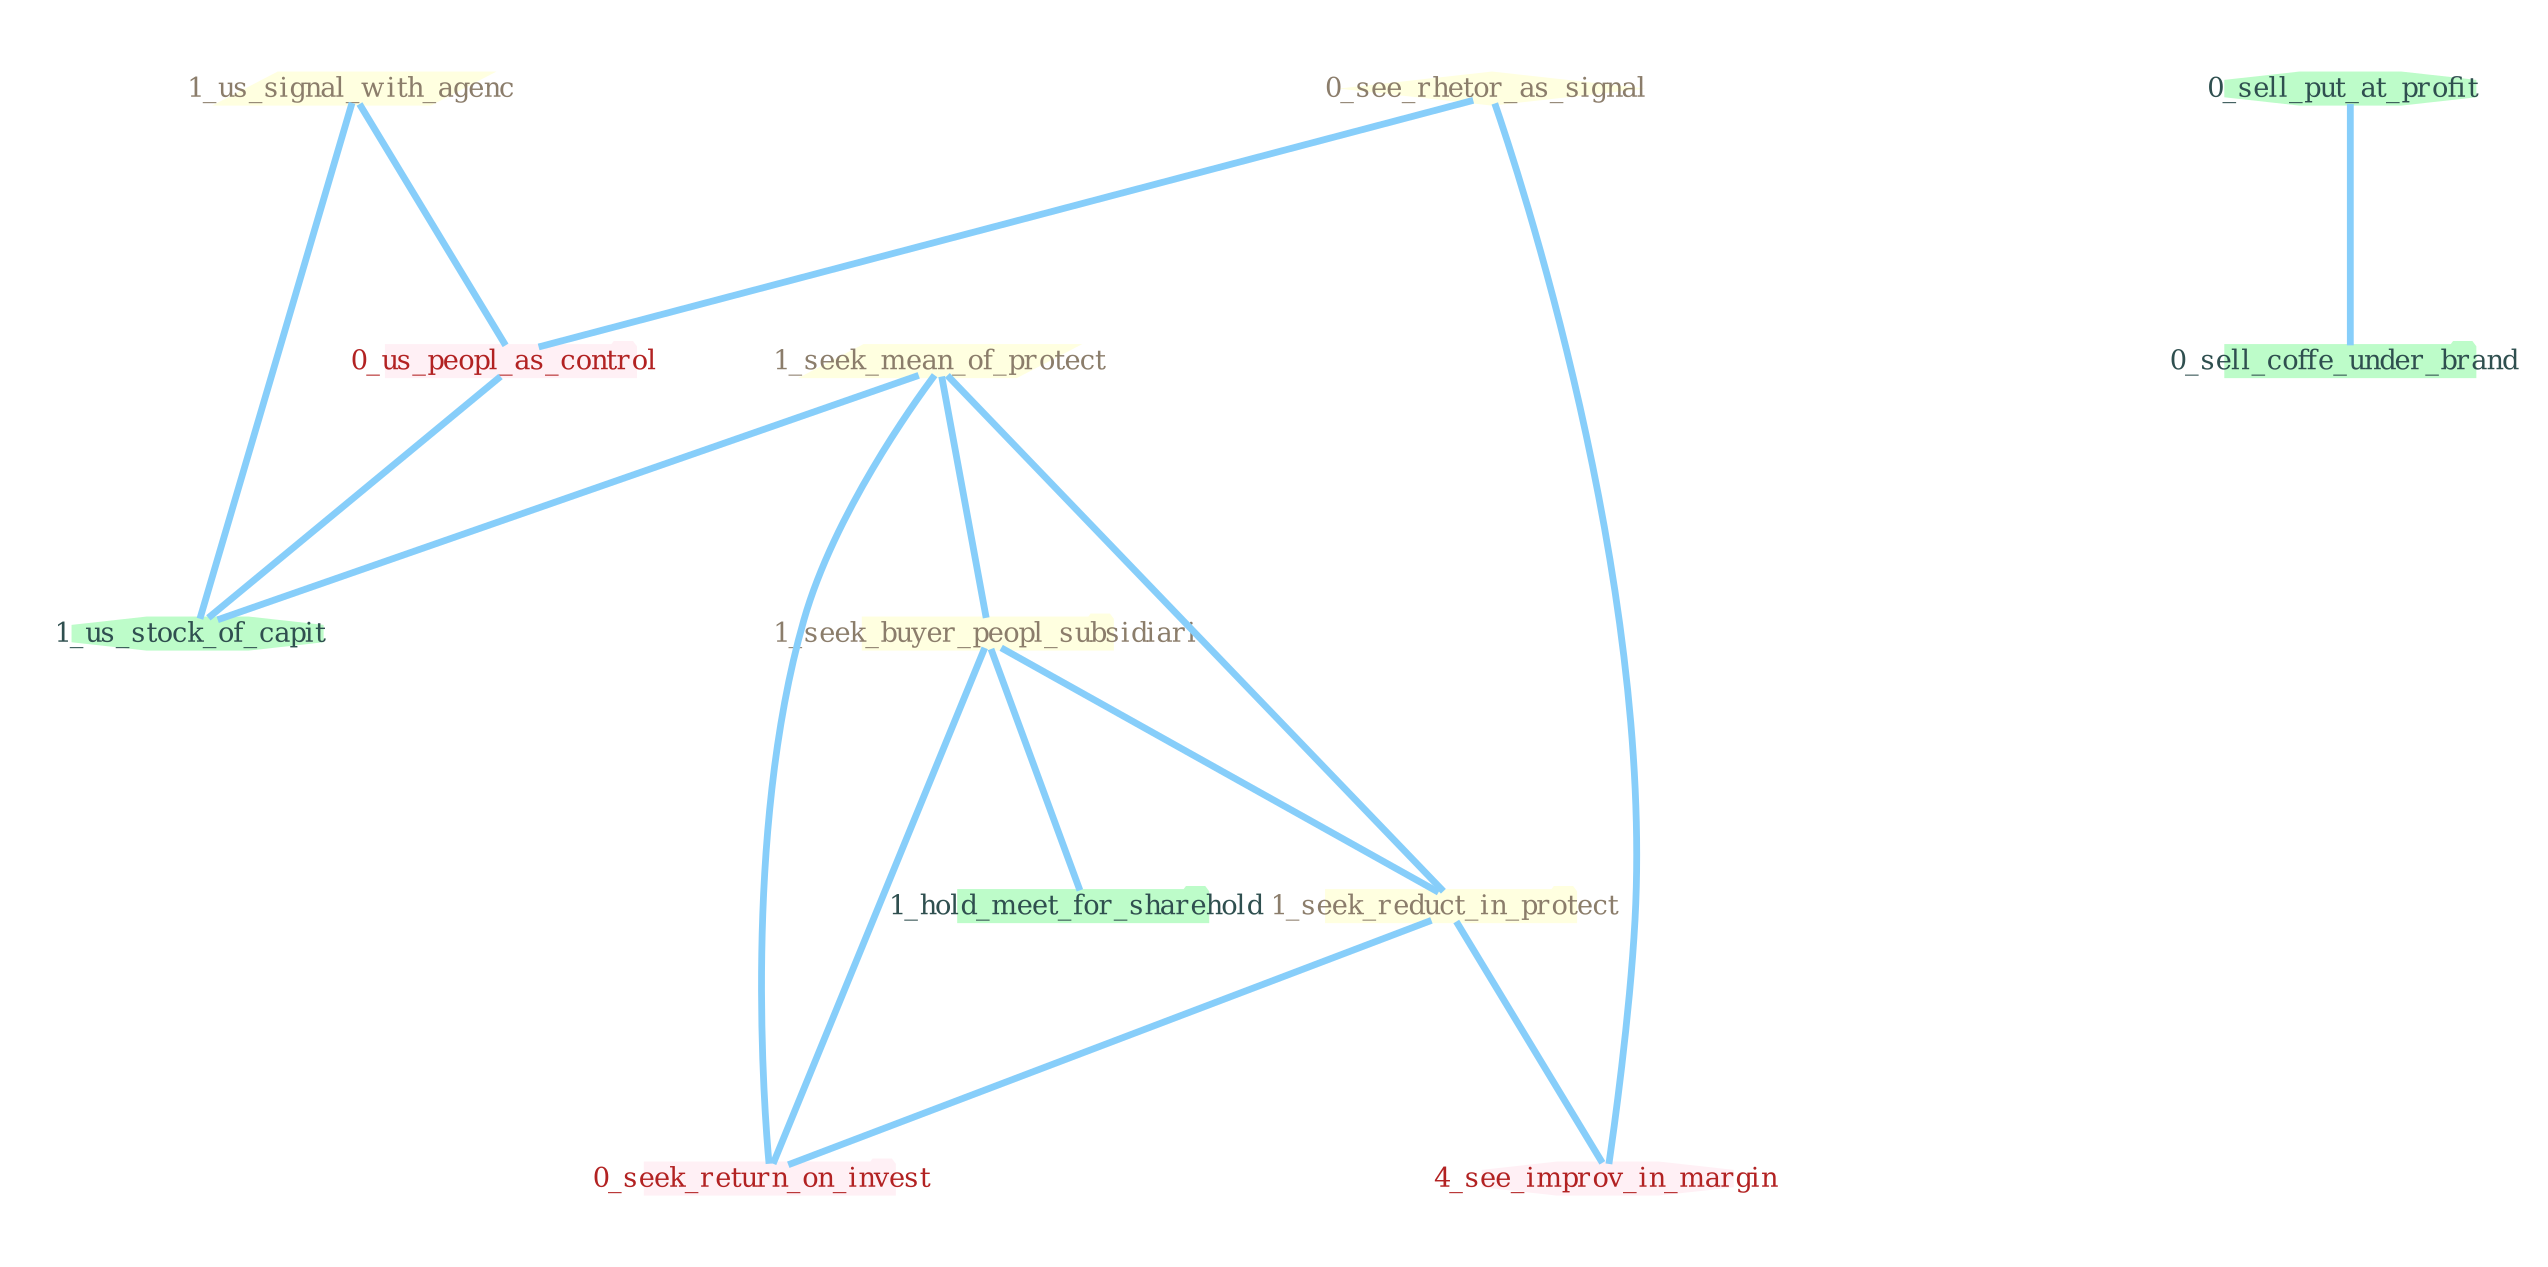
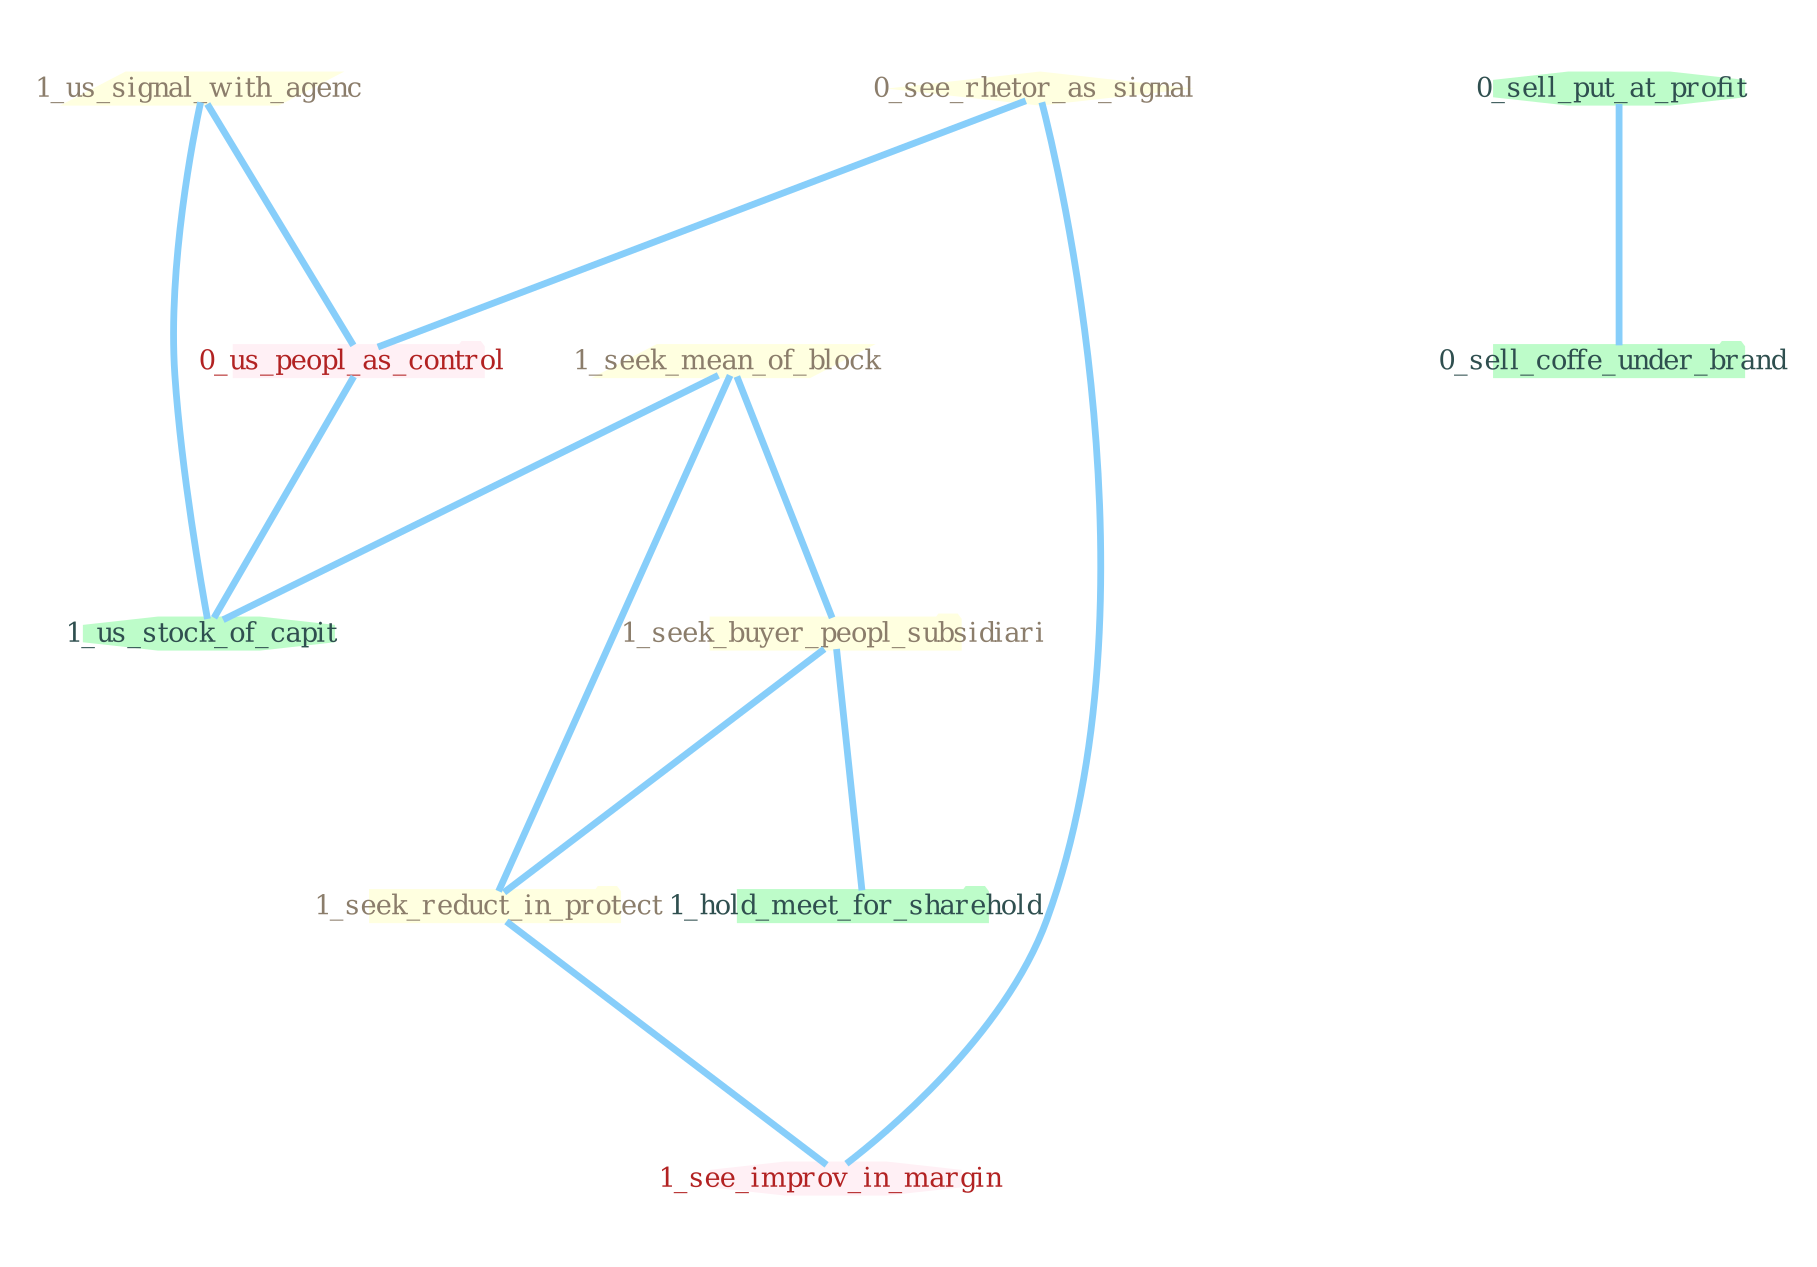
node "1_seek_mean_of_protect": label "1_seek_mean_of_protect" -> "1_seek_mean_of_block"
node "0_seek_return_on_invest": removed
node "4_see_improv_in_margin": label "4_see_improv_in_margin" -> "1_see_improv_in_margin"
